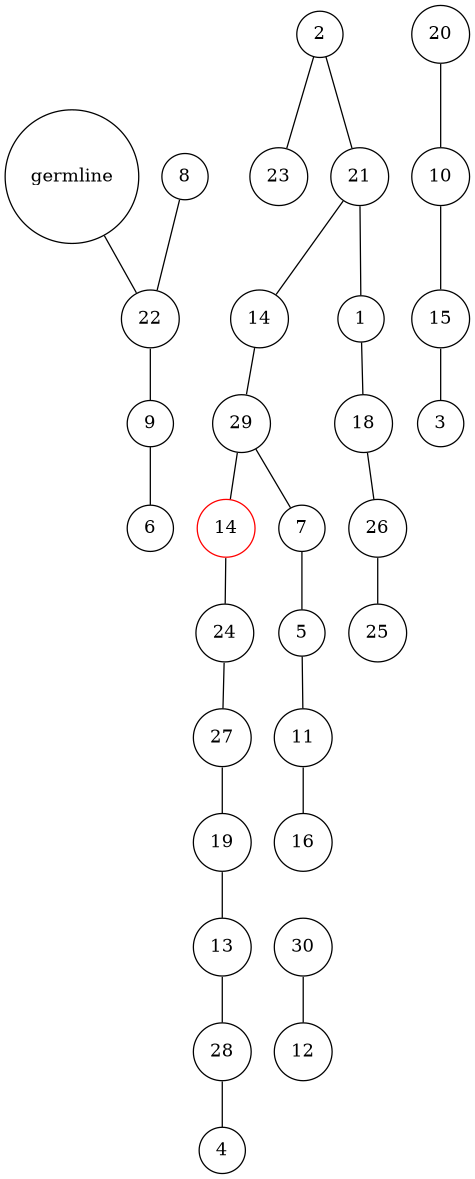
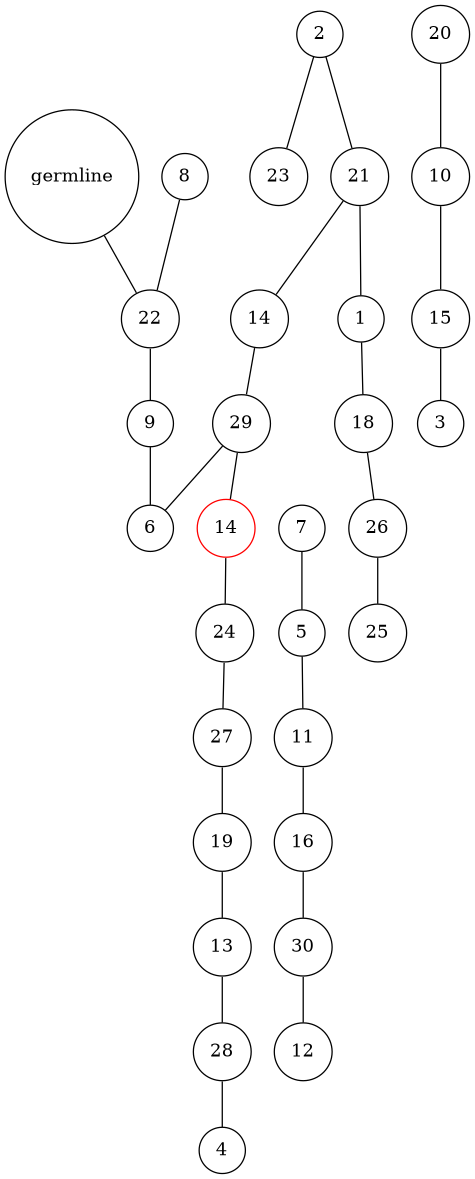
edge "29" -- "7": now "29" -- "6"
edge "16" -- "30": added
